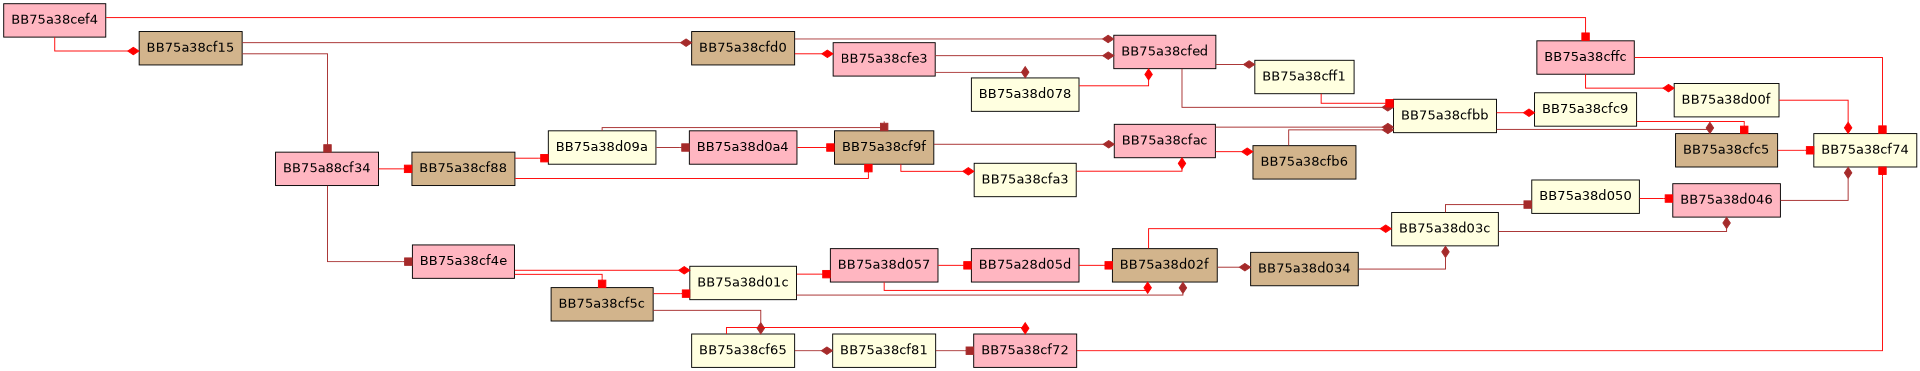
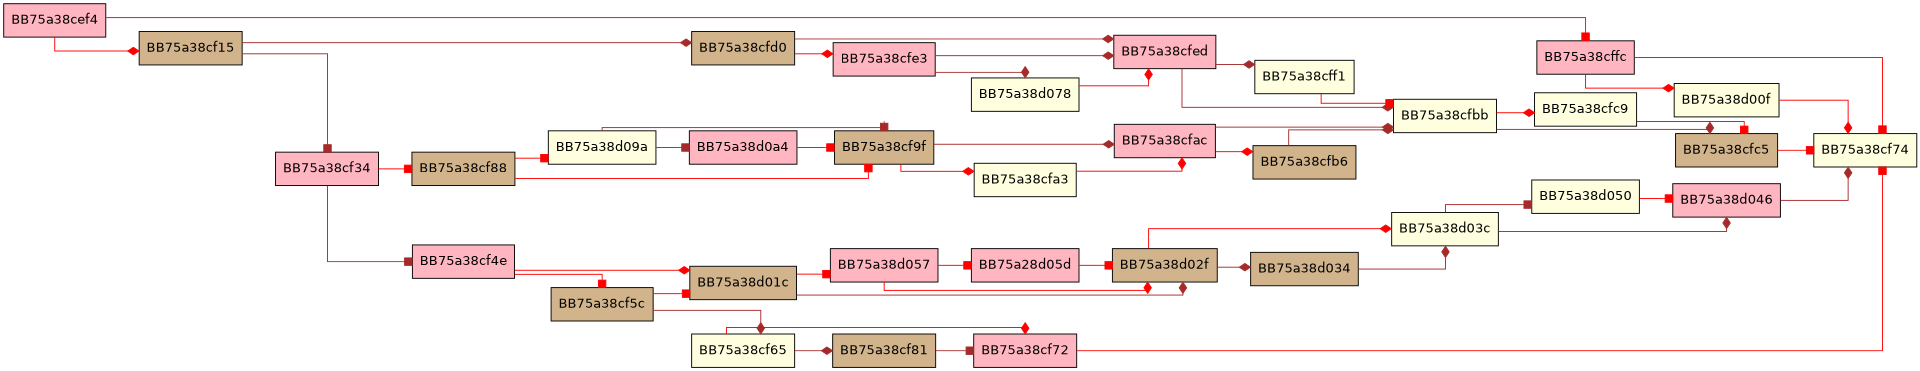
node "BB75a88cf34": label "BB75a88cf34" -> "BB75a38cf34"
node "BB75a38d01c": fillcolor lightyellow -> tan
node "BB75a38cf81": fillcolor lightyellow -> tan
